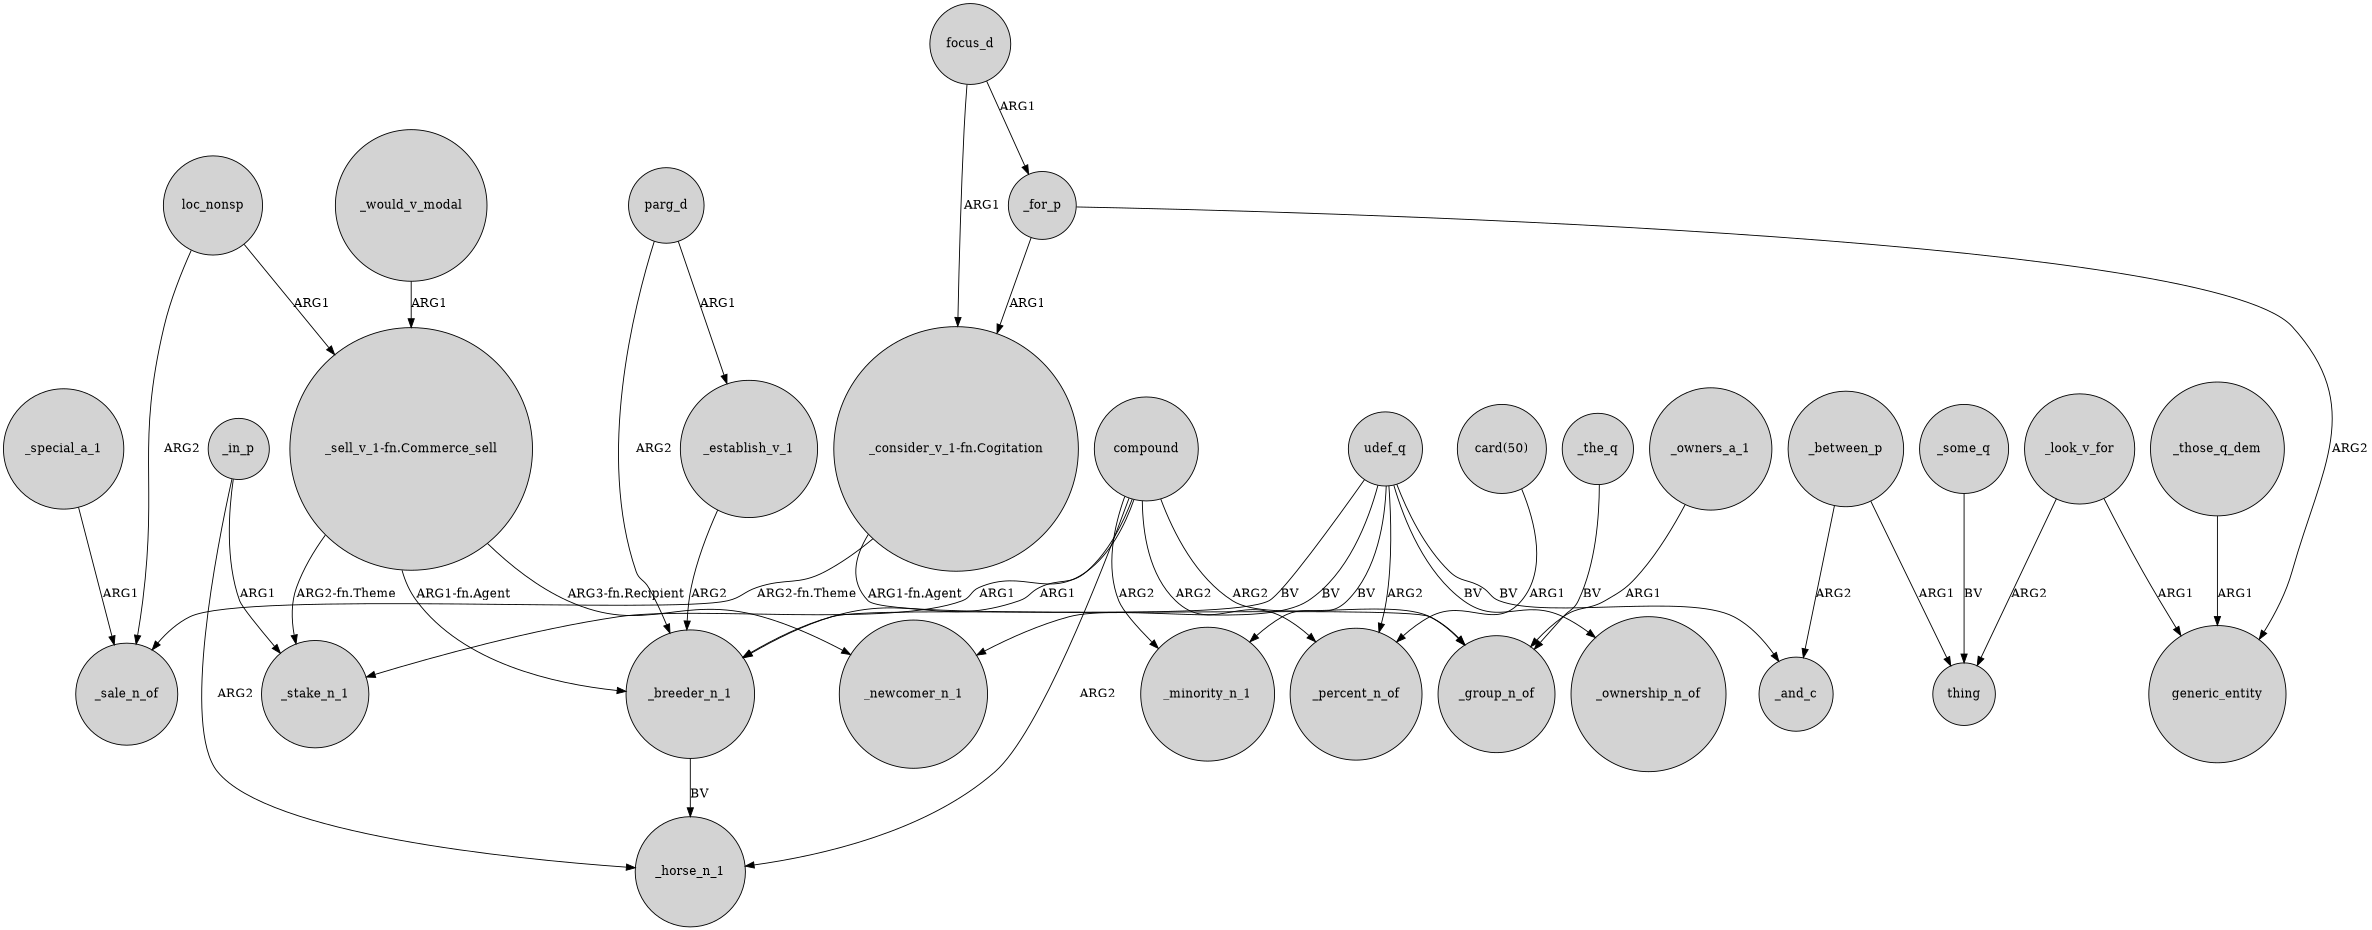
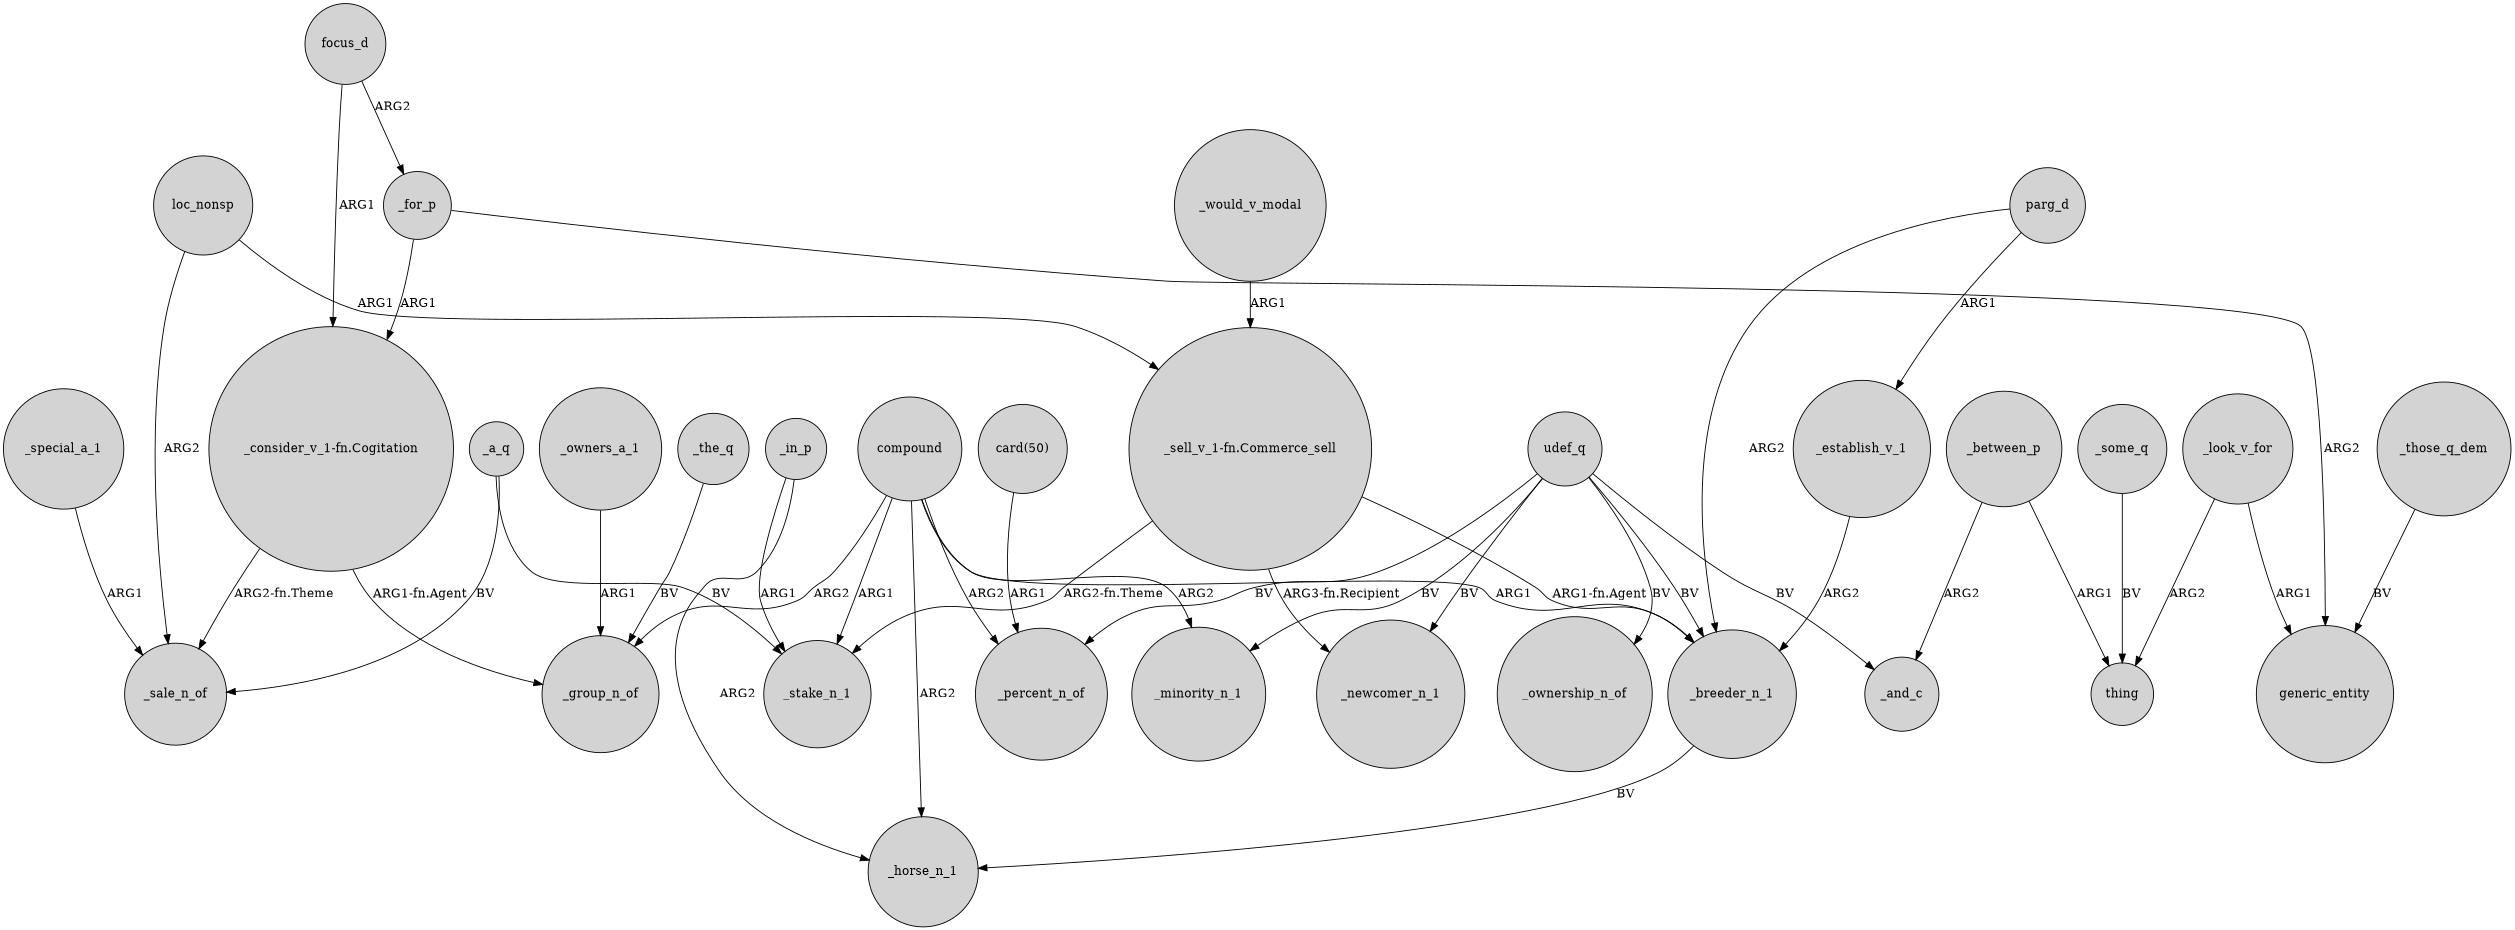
edge "focus_d" -> "_for_p": label "ARG1" -> "ARG2"
node "_a_q": added
edge "udef_q" -> "_percent_n_of": label "ARG2" -> "BV"
edge "_those_q_dem" -> "generic_entity": label "ARG1" -> "BV"
